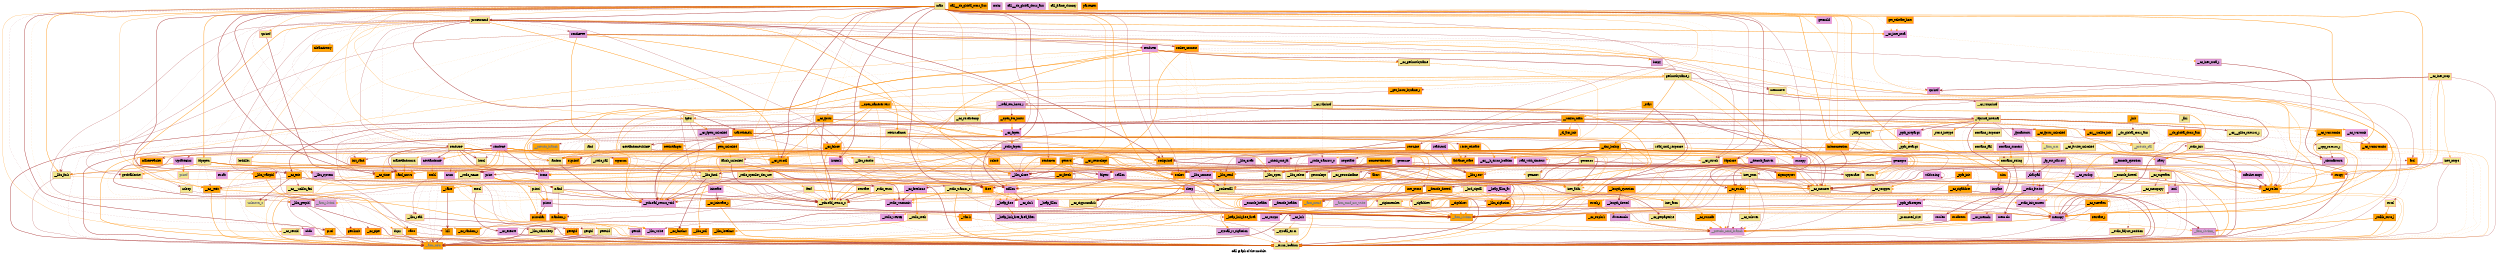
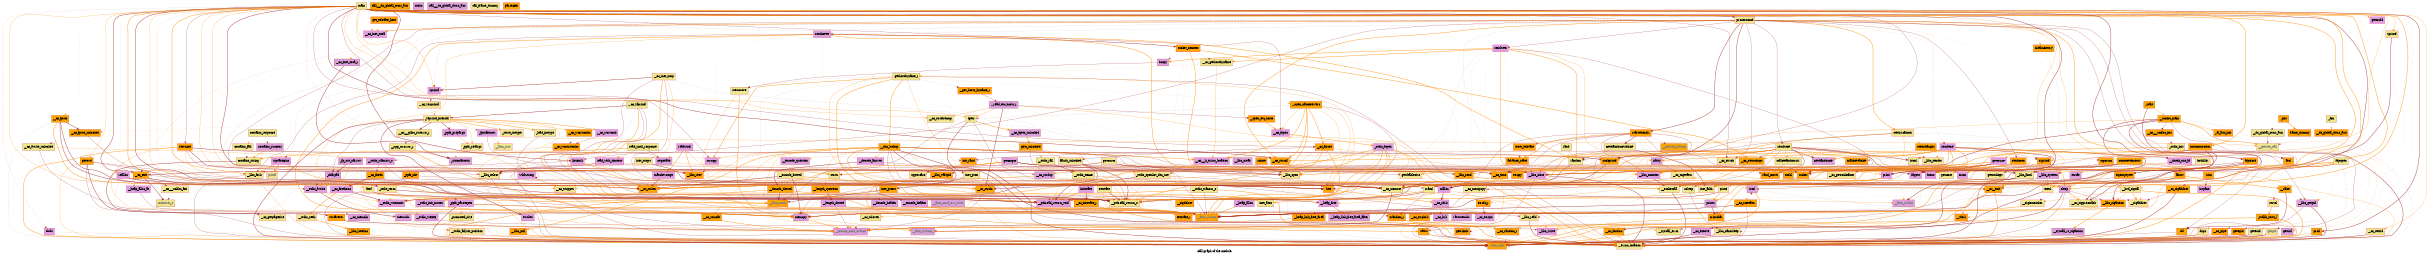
edge "sendSTD" -> "memcpy": style bold -> dotted
node "frame_dummy": added
node "getgid": fontcolor black -> gray50
